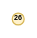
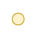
node "26": removed
